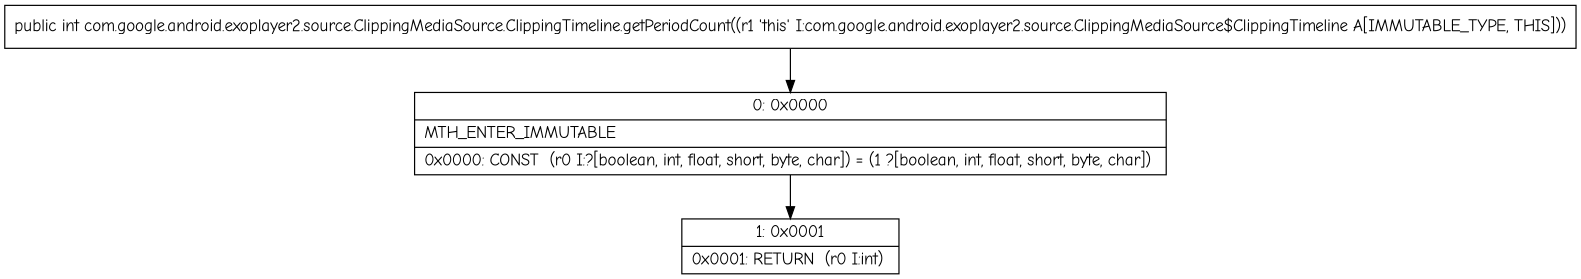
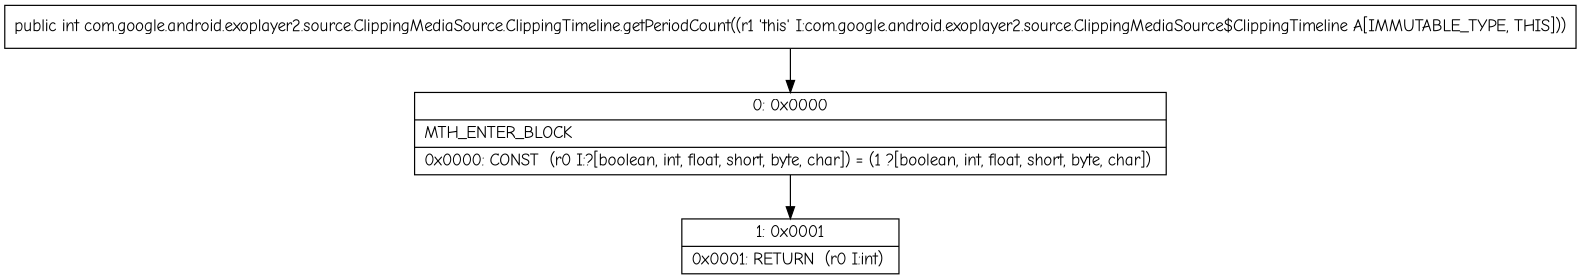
node "0: 0x0000": text "MTH_ENTER_IMMUTABLE" -> "MTH_ENTER_BLOCK"
